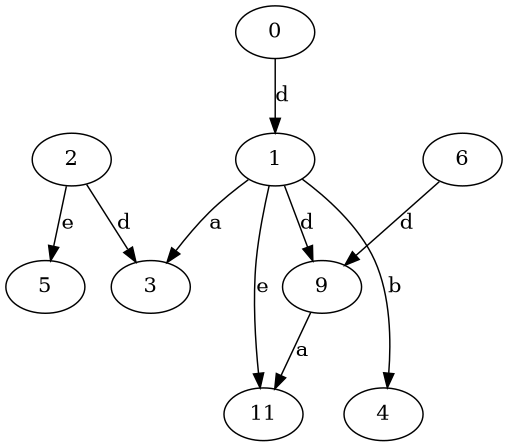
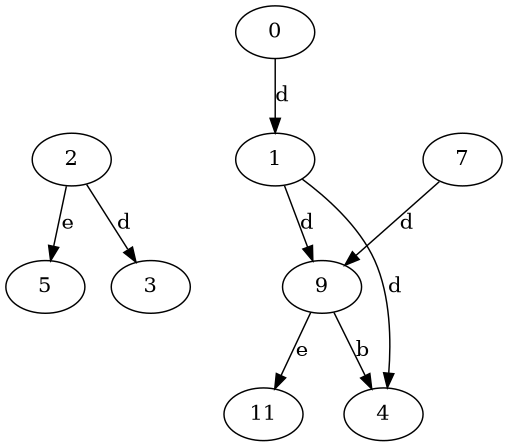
node "6": label "6" -> "7"
edge "1" -> "3": removed, label "a"
edge "1" -> "11": removed, label "e"
edge "1" -> "4": label "b" -> "d"
edge "9" -> "4": added, label "b"
edge "9" -> "11": label "a" -> "e"
